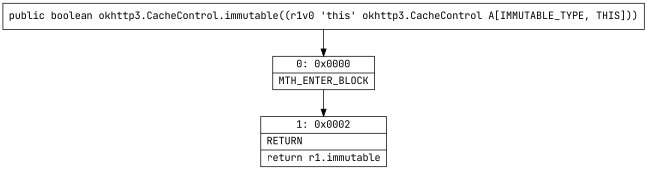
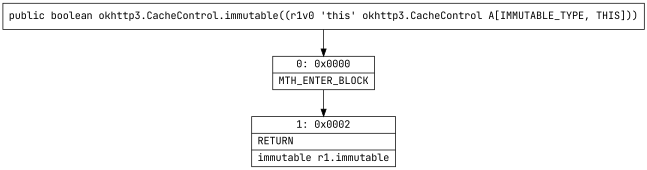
node "1: 0x0002": text "return r1.immutable" -> "immutable r1.immutable"
